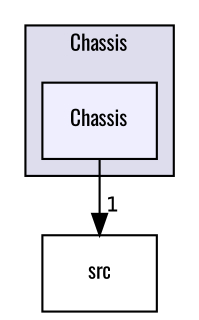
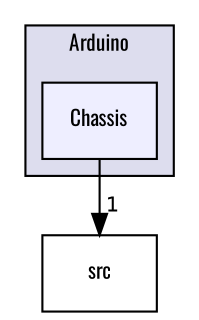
cluster "Chassis": label "Chassis" -> "Arduino"
